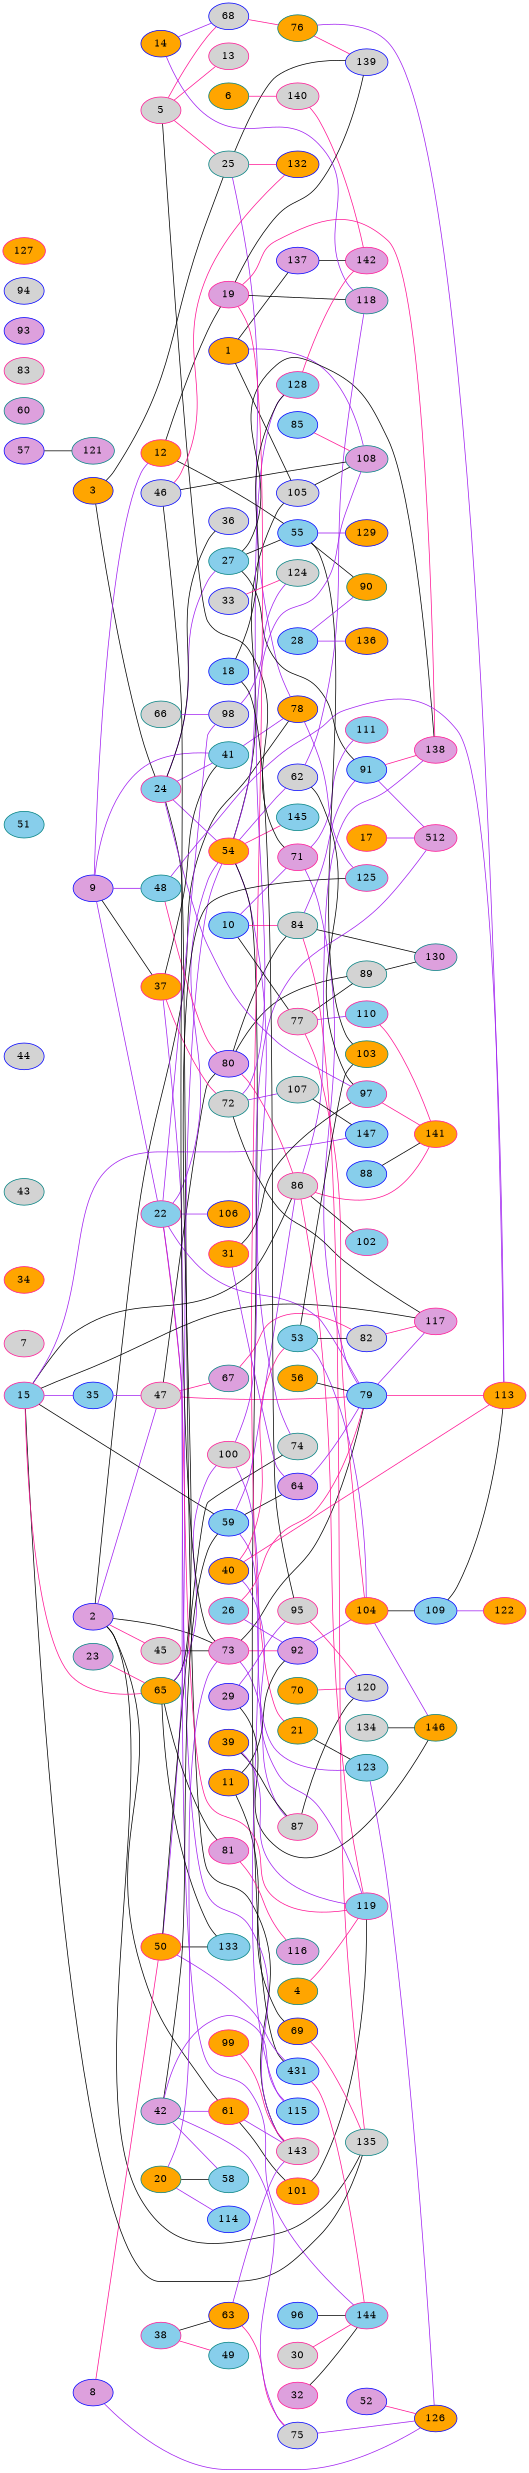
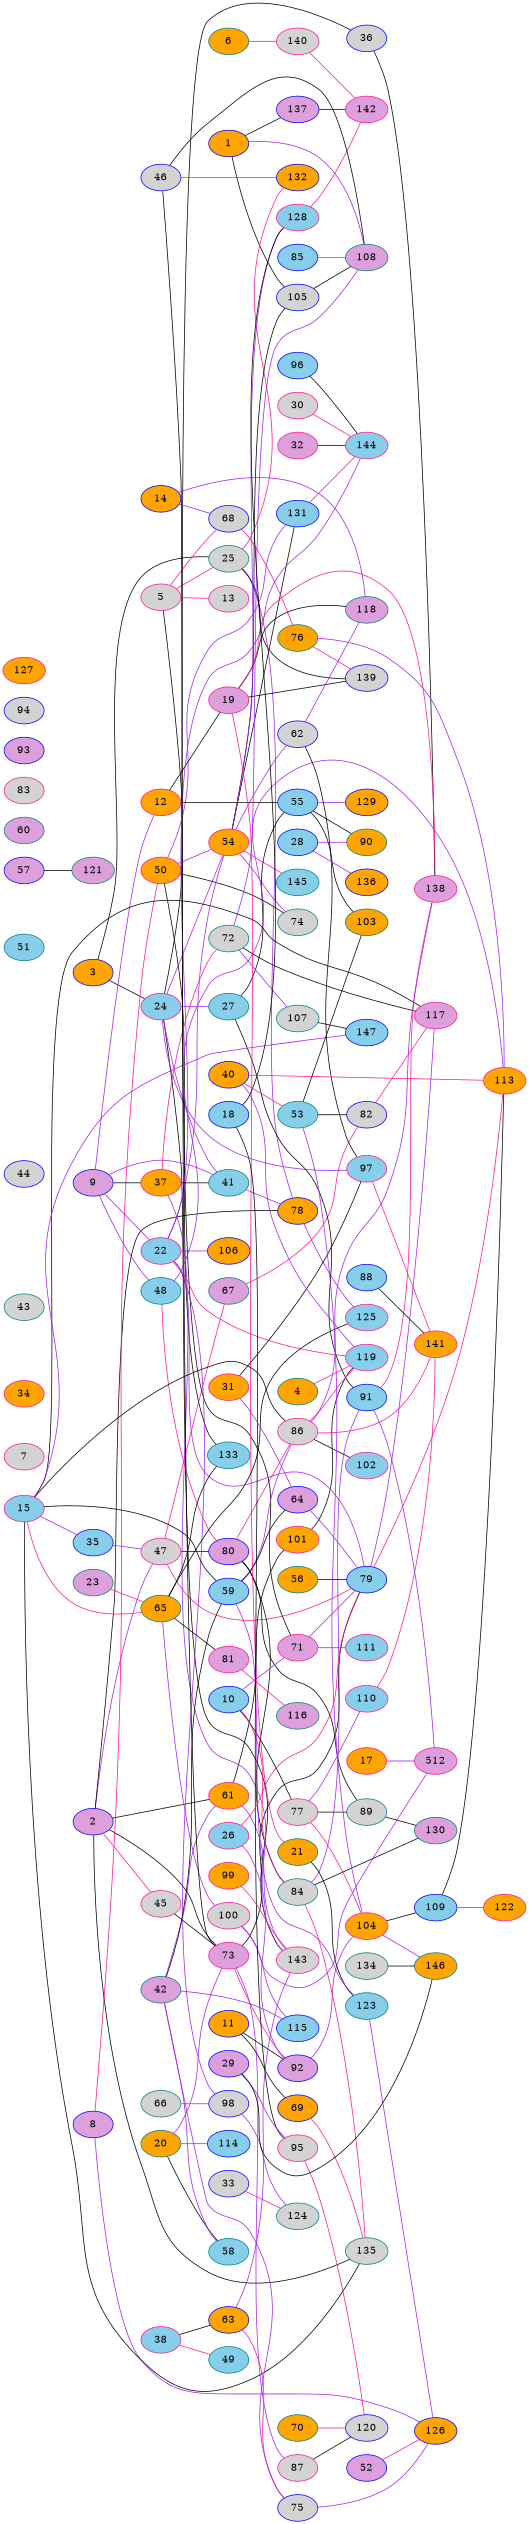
edge "27" -- "138": now "36" -- "138"
node "39": removed
node "431": label "431" -> "131"
